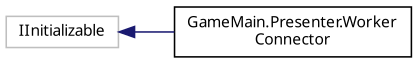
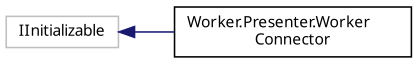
node "GameMain.Presenter.Worker Connector": label "GameMain.Presenter.Worker Connector" -> "Worker.Presenter.Worker Connector"
